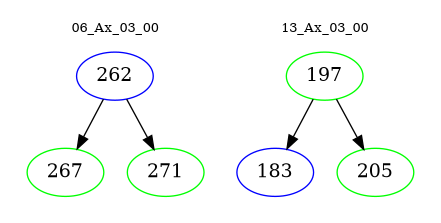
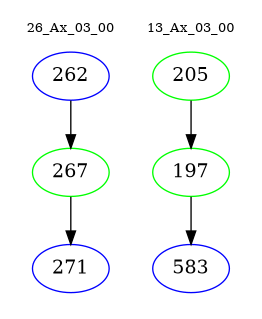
cluster "06_Ax_03_00": label "06_Ax_03_00" -> "26_Ax_03_00"
edge "262" -> "271": now "267" -> "271"
edge "197" -> "205": reversed
node "271": color green -> blue
node "183": label "183" -> "583"
